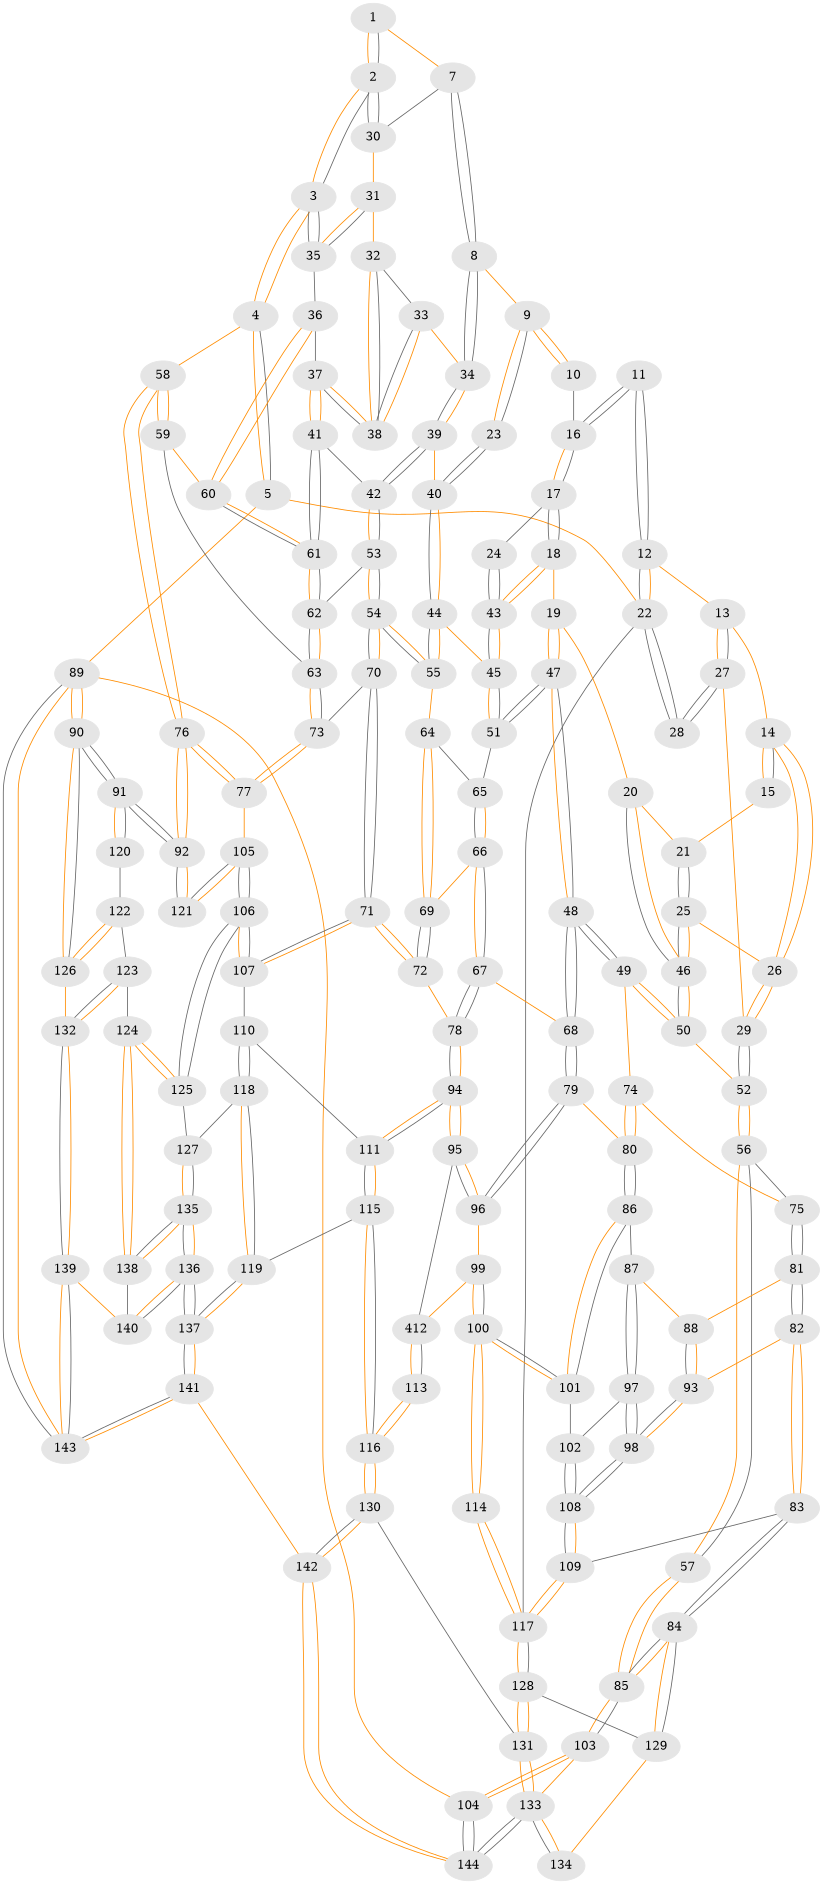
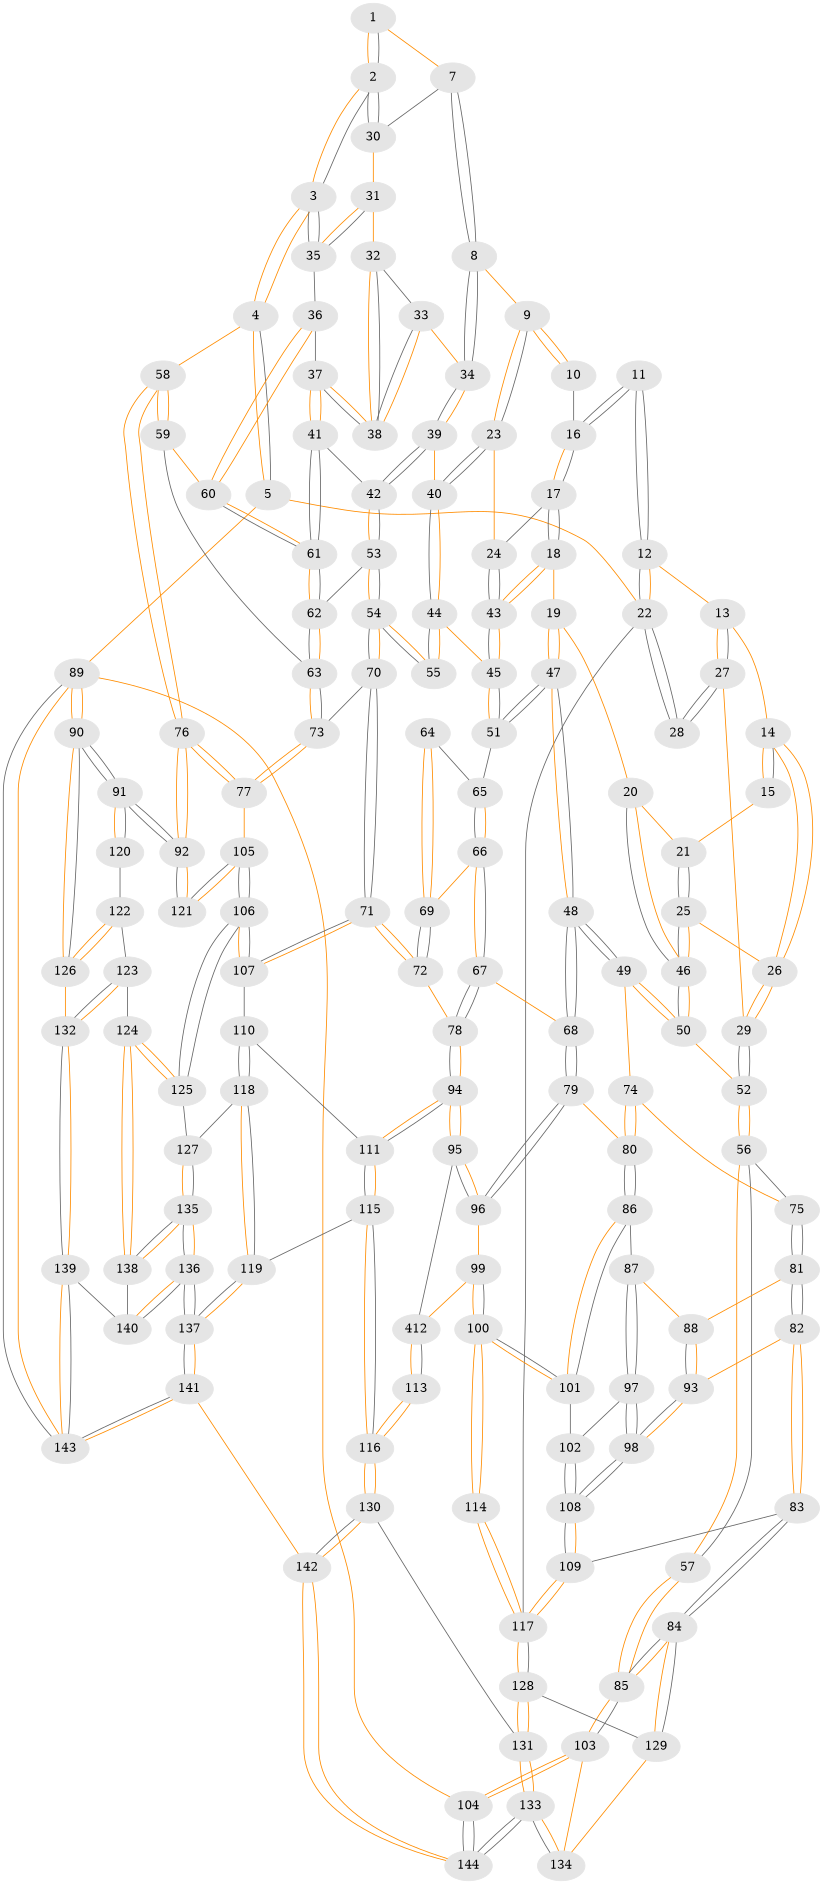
edge "23" -- "24": added
edge "55" -- "64": removed
edge "139" -- "140": color darkorange -> gray40
edge "103" -- "133": now "103" -- "134"
